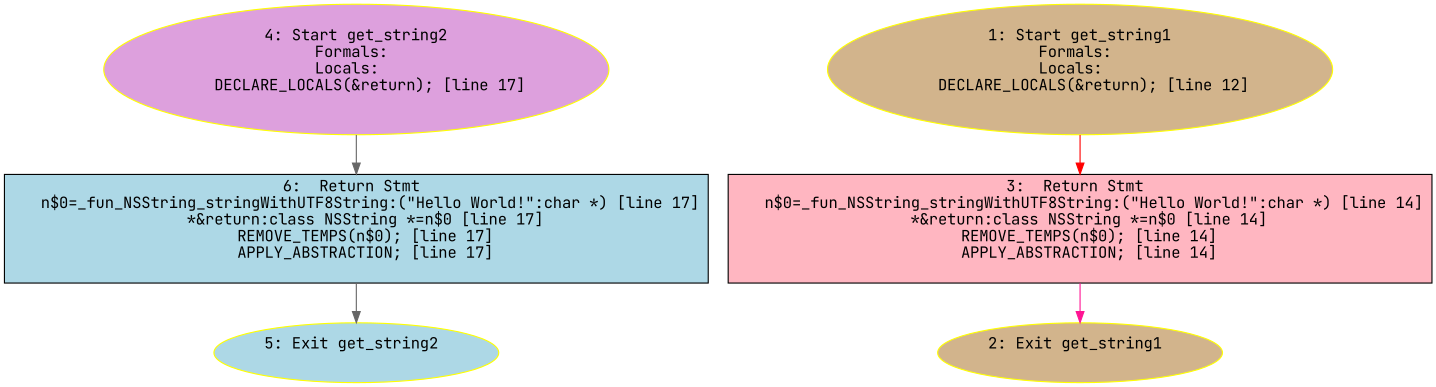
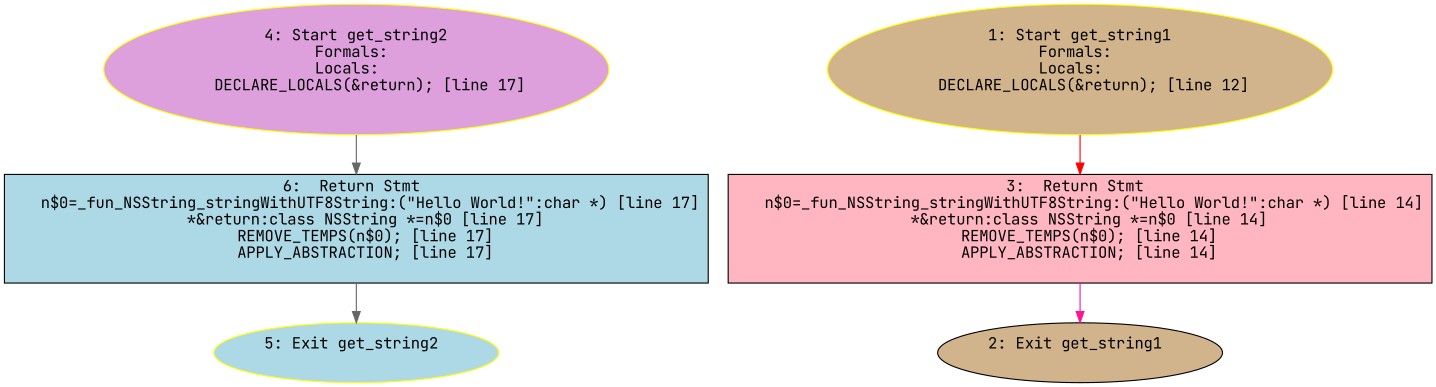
node "2: Exit get_string1": color yellow -> black
